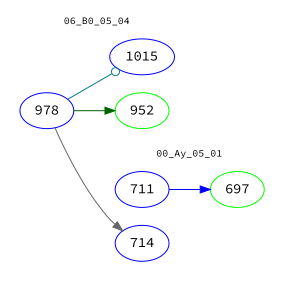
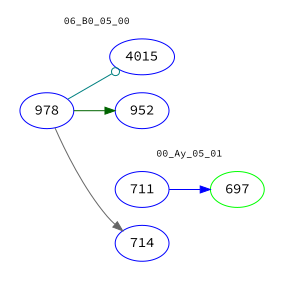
cluster "06_B0_05_04": label "06_B0_05_04" -> "06_B0_05_00"
node "1015": label "1015" -> "4015"
node "952": color green -> blue
